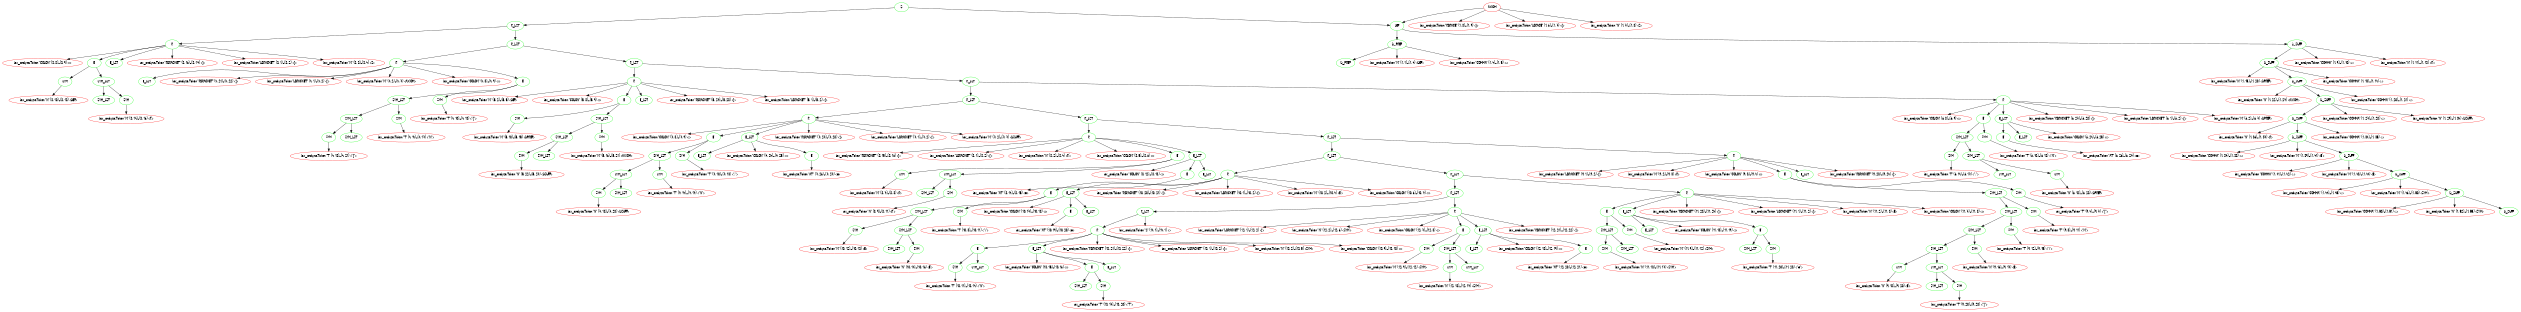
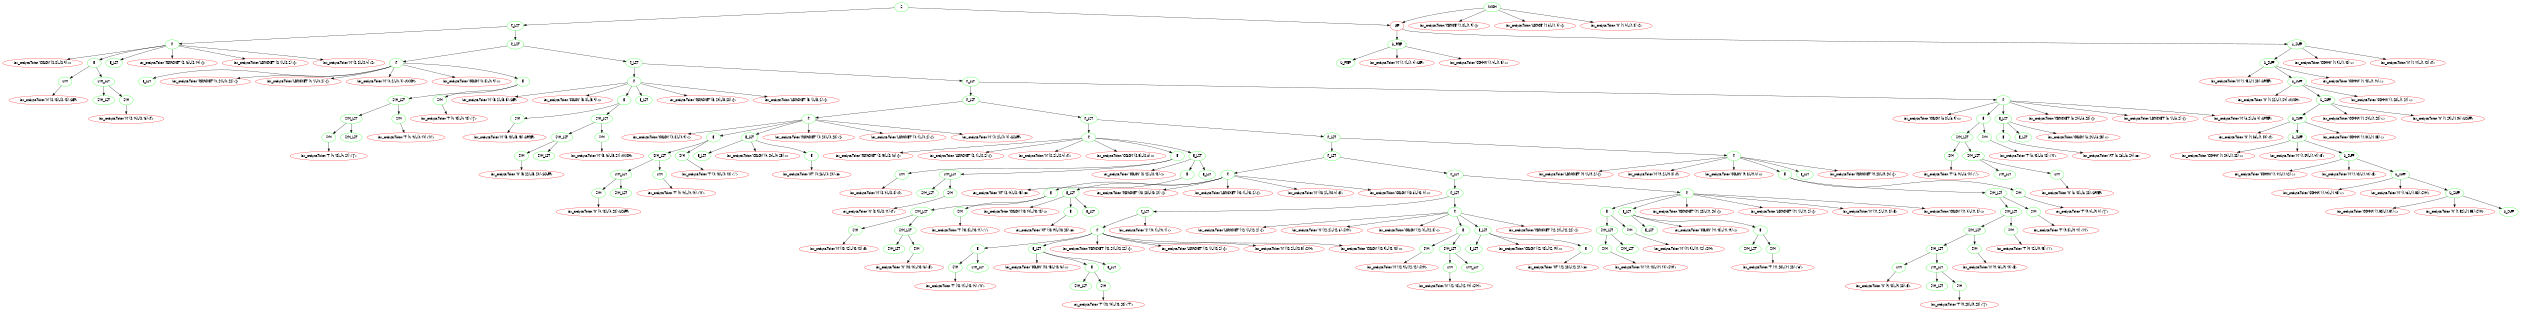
node "AXIOM": color red -> green
node "DEF": color green -> red
